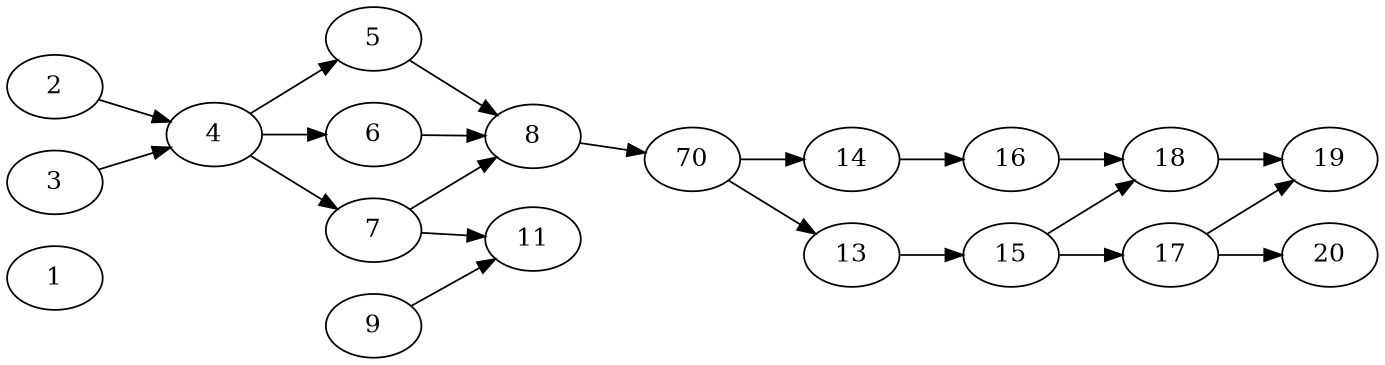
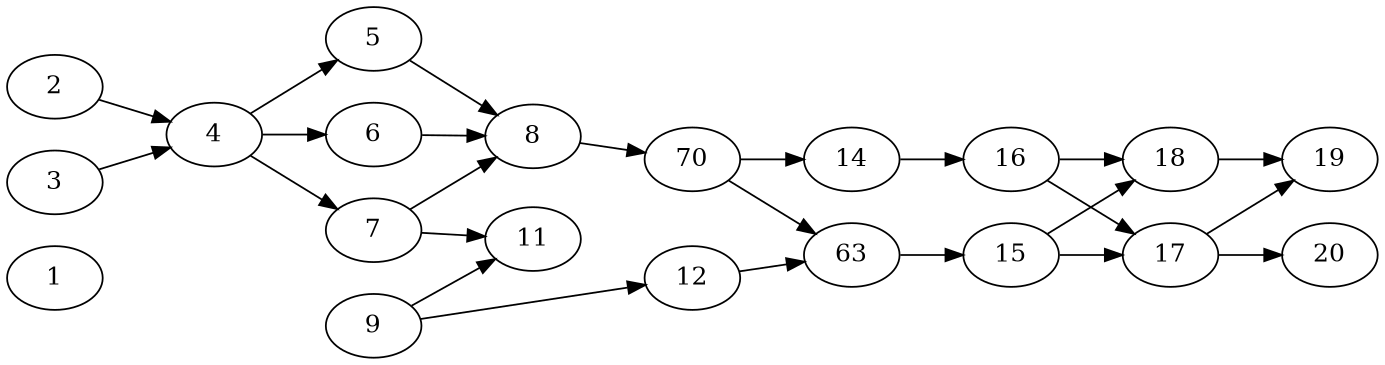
edge "16" -> "17": added
node "13": label "13" -> "63"
node "12": added
